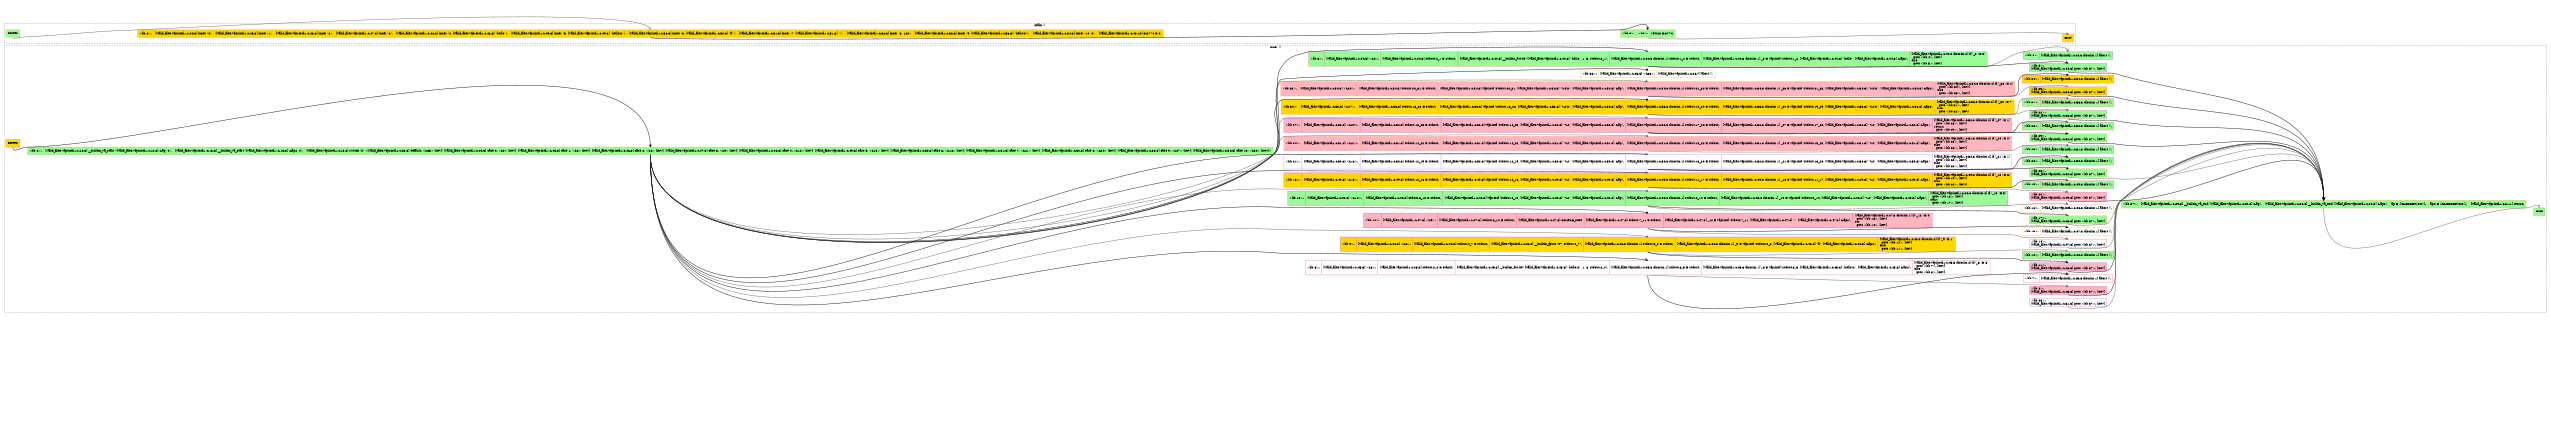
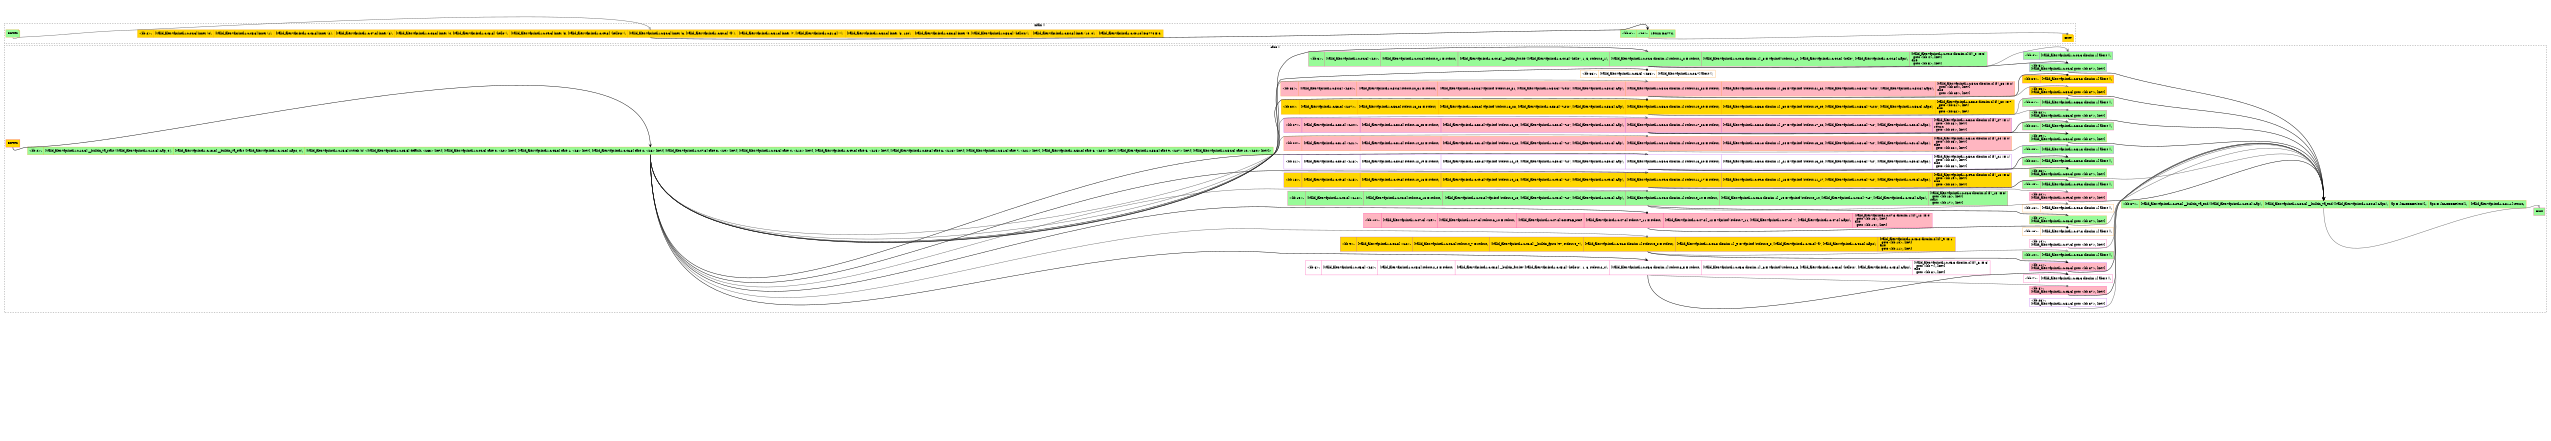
cluster "inner ()": label "inner ()" -> "case ()"
node "<bb 12>:": text "eos" -> "else"
edge "<bb 12>:" -> "<bb 13>:": arrowhead vee -> dot
edge "<bb 12>:" -> "<bb 14>:": removed
